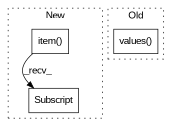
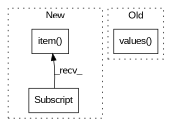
edge "item()" -> "Subscript": reversed
